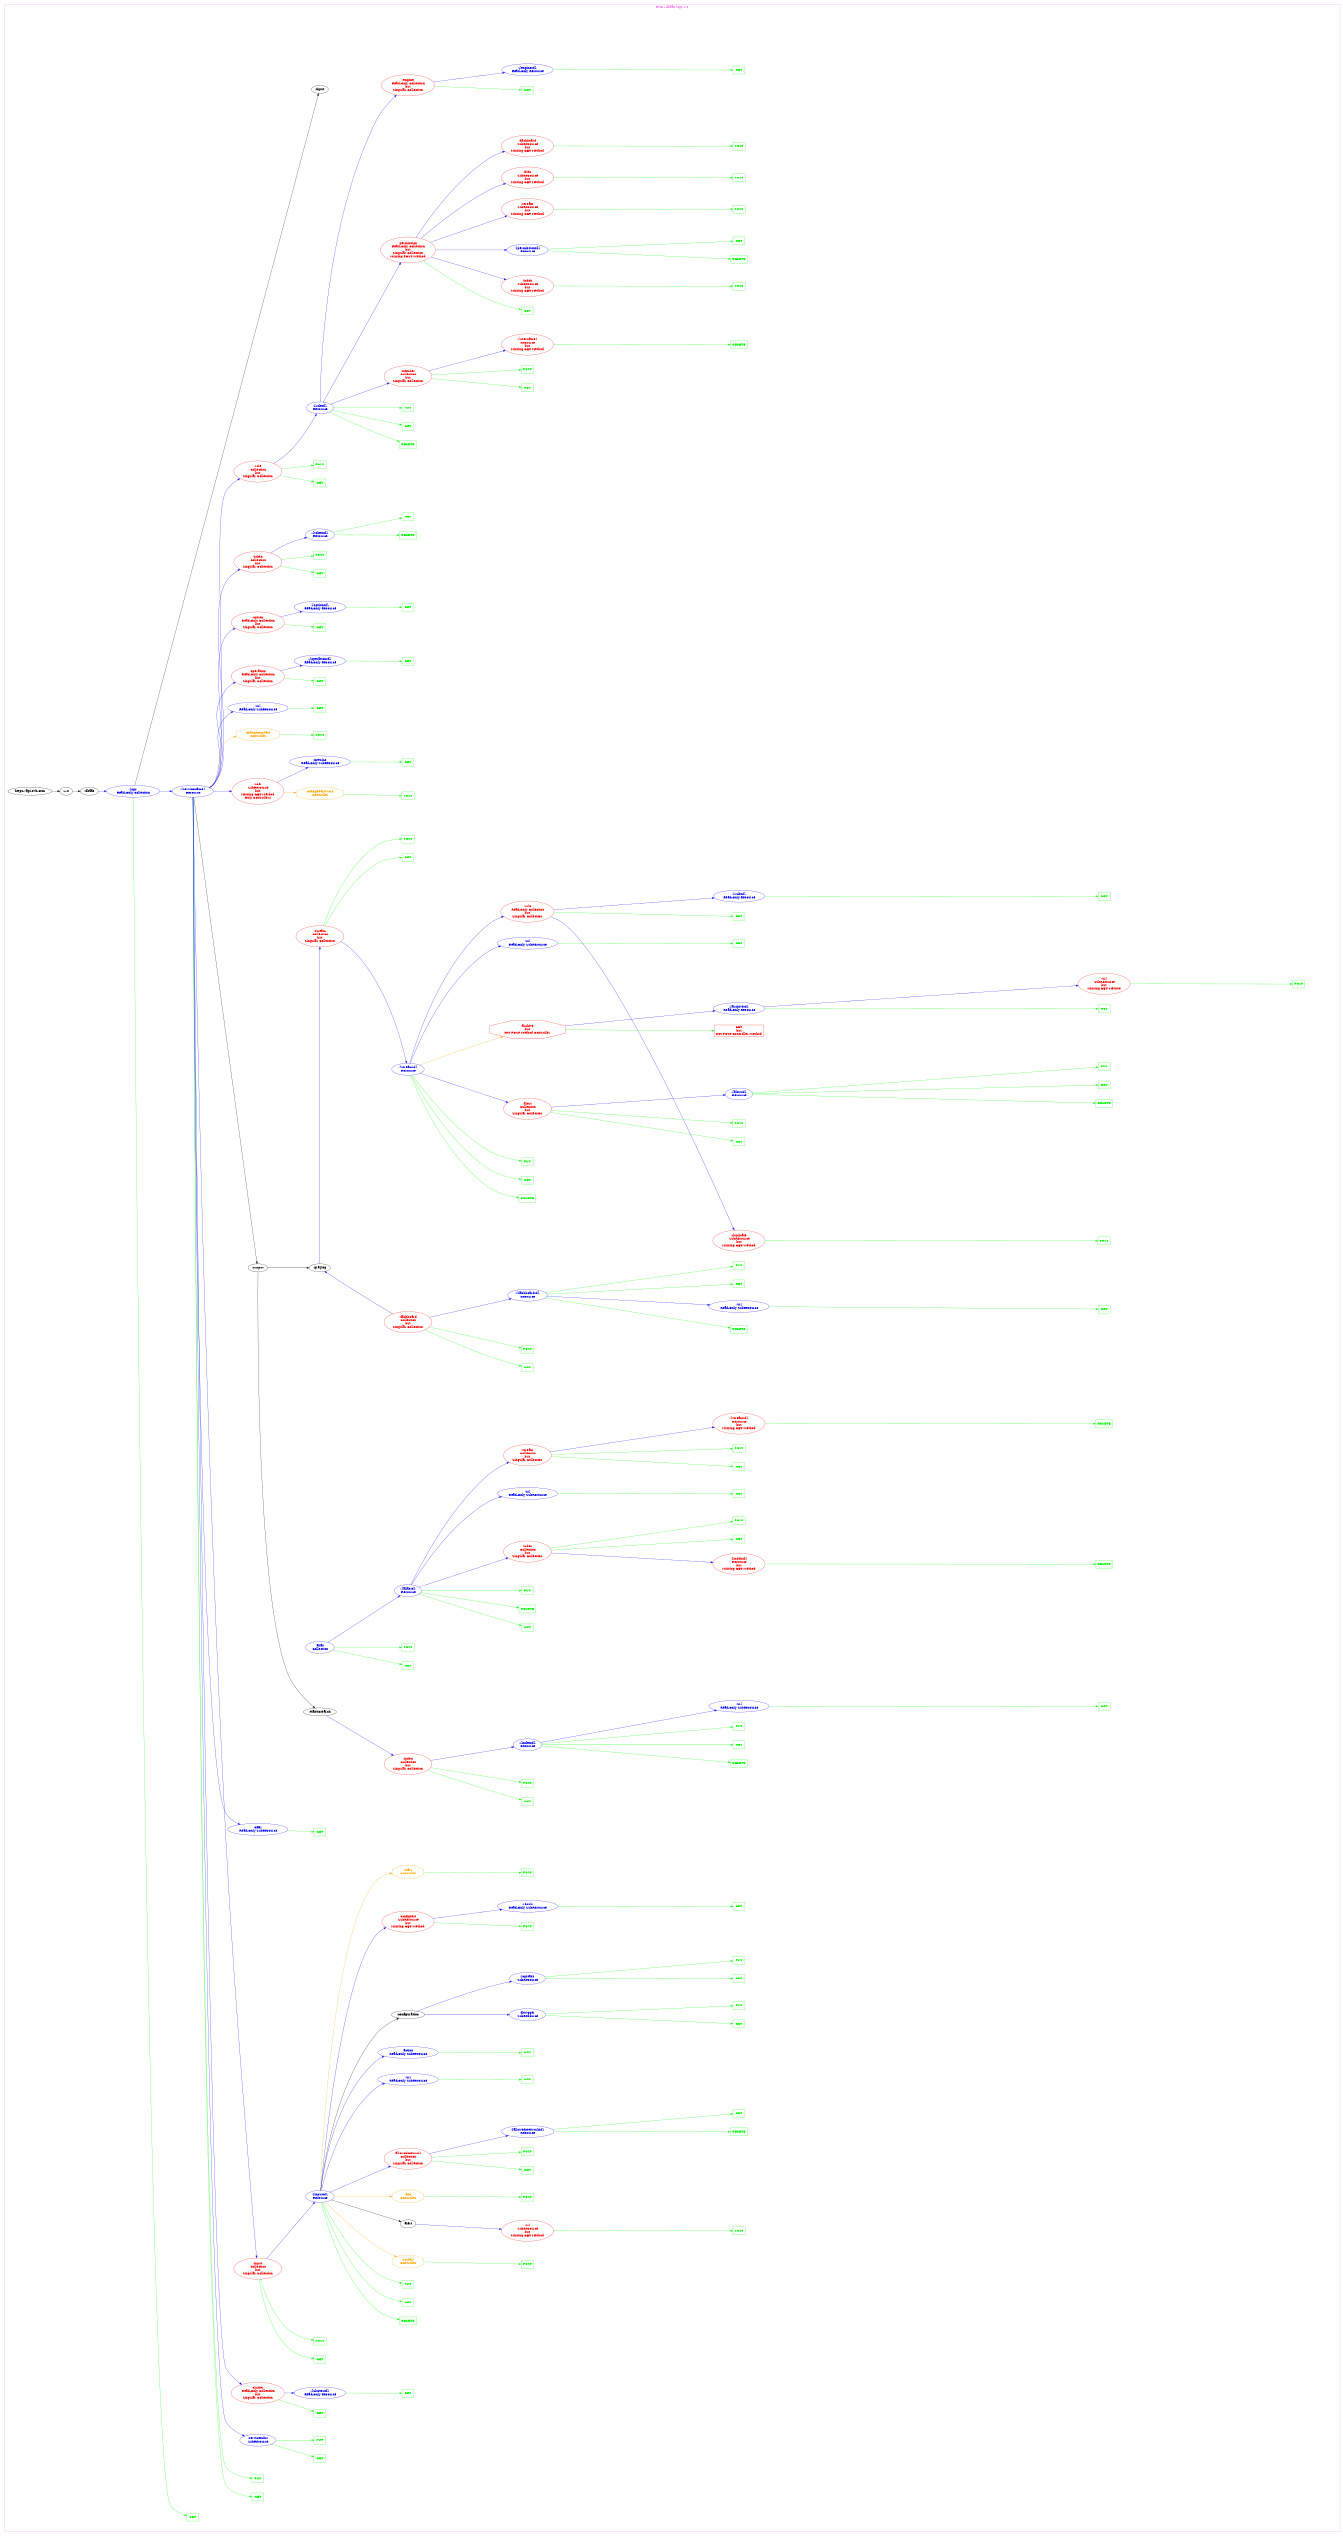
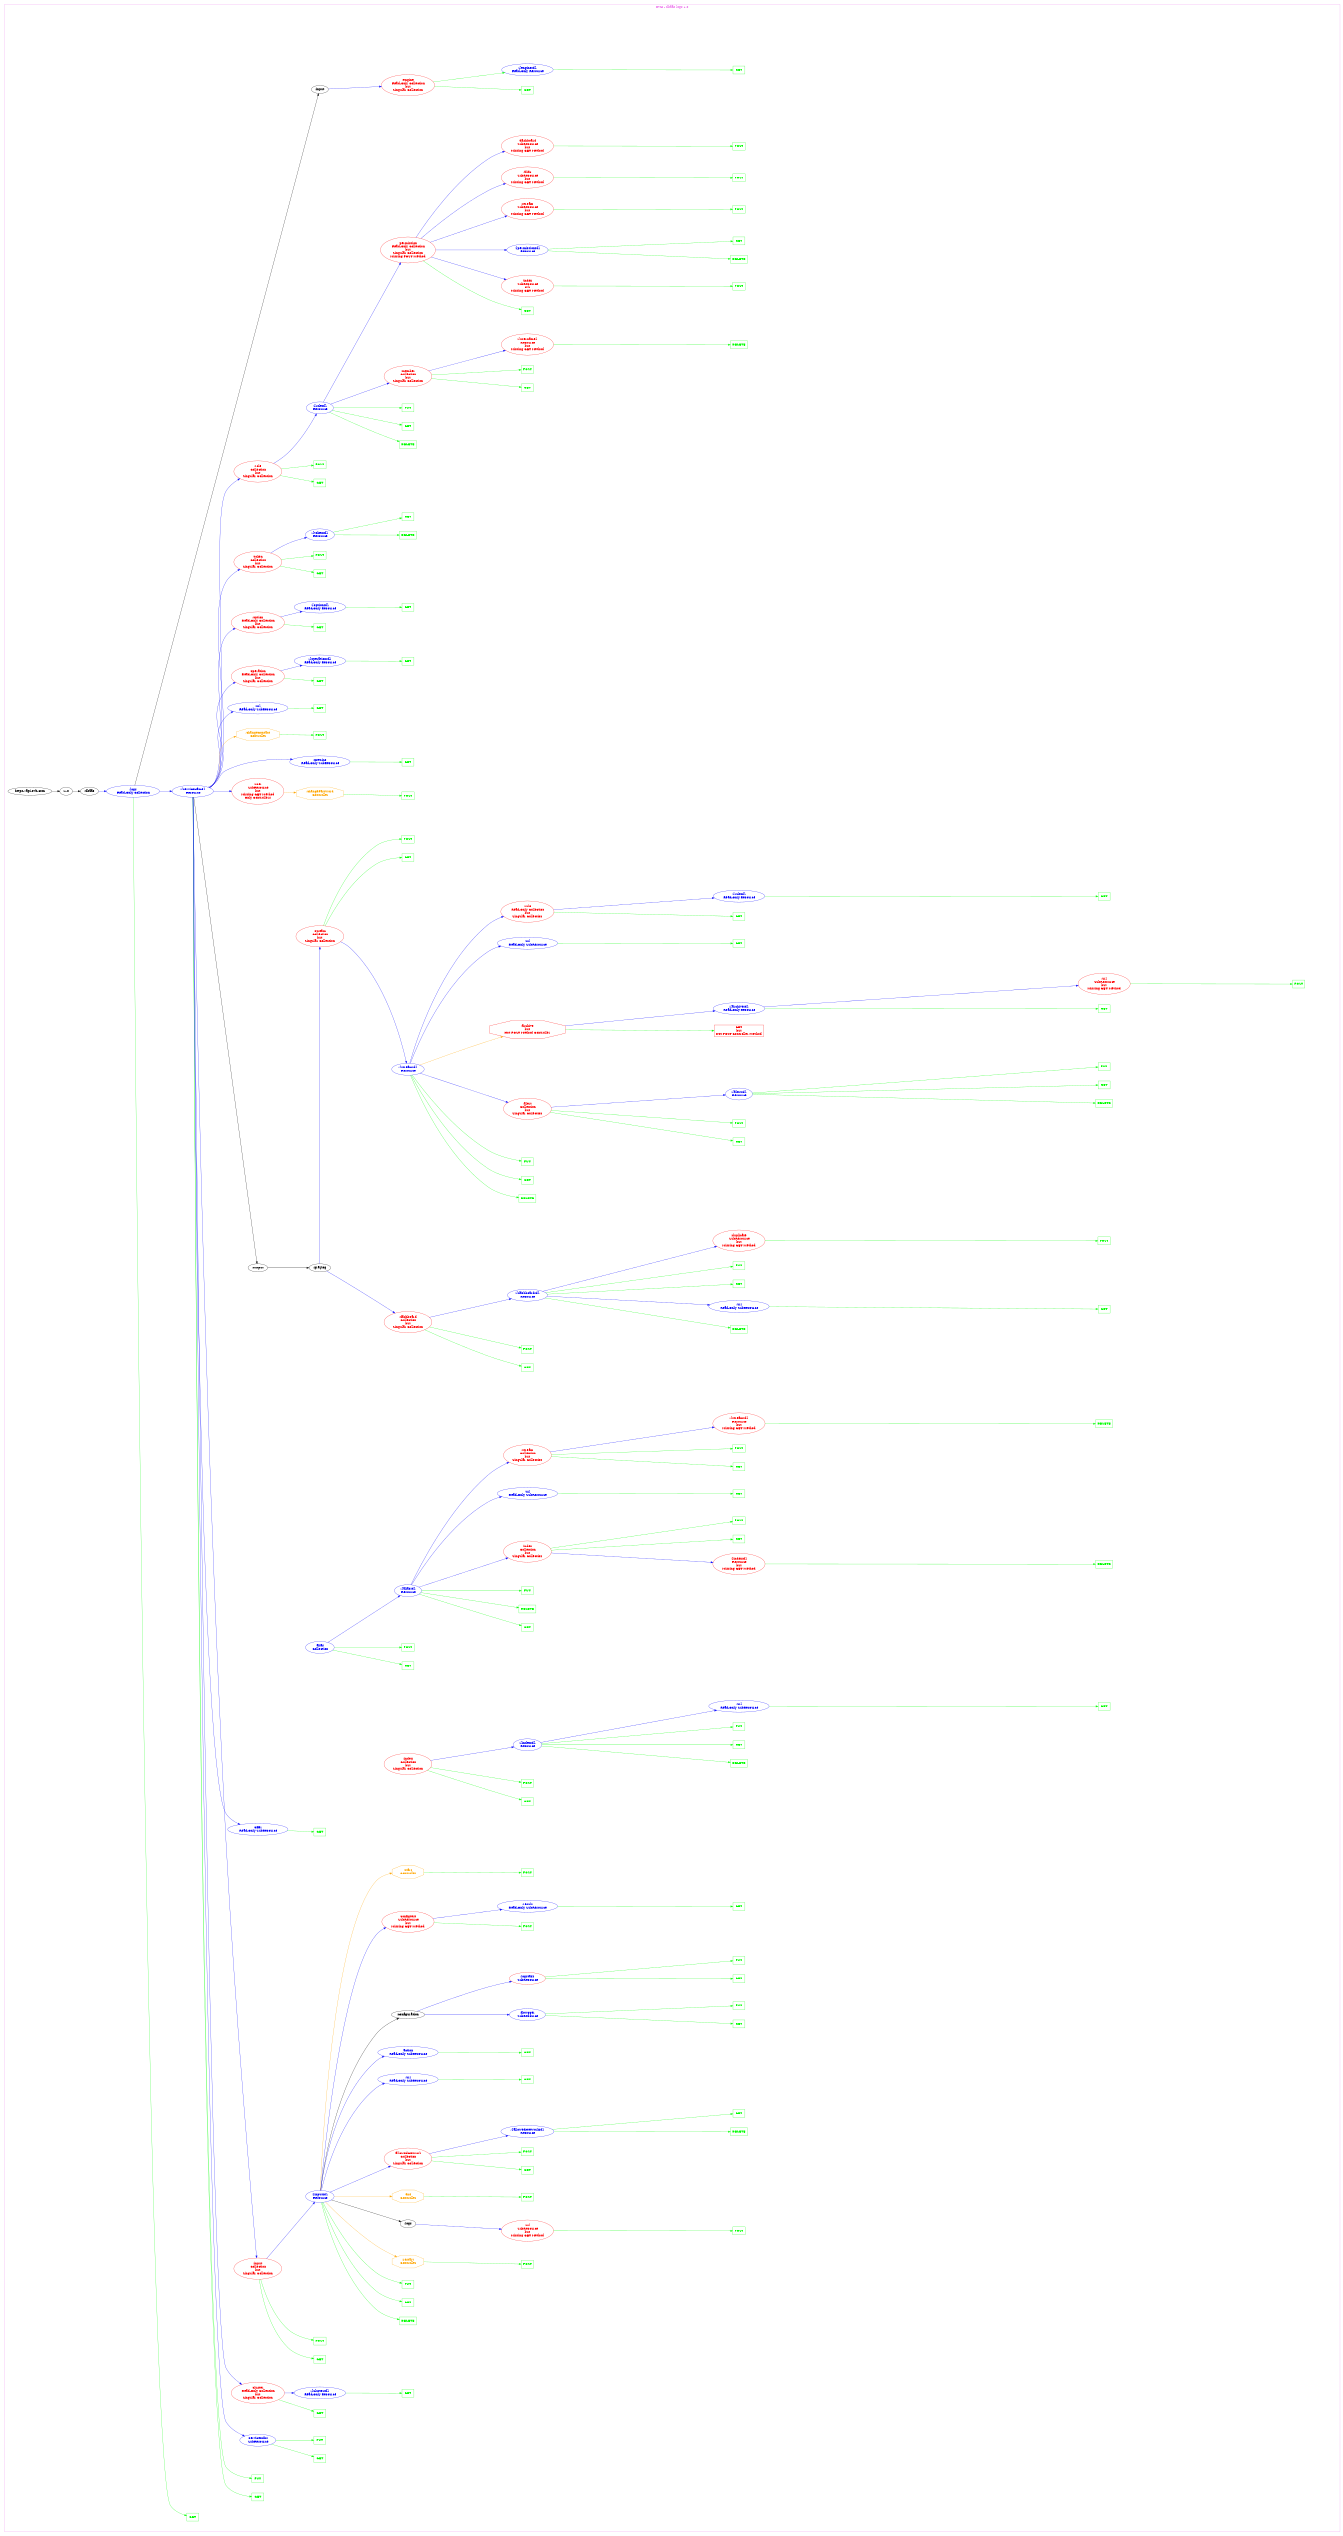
edge "/engine Read-Only Collection but Singular Collection" -> "/{engineId} Read-Only Resource": color blue -> green
edge "/{roleId} Resource" -> "/engine Read-Only Collection but Singular Collection": now "/input" -> "/engine Read-Only Collection but Singular Collection"
node "/index SubResource but Missing GET Method": label "/index SubResource but Missing GET Method" -> "/index SubResource ovh Missing GET Method"
edge "/user SubResource but Missing GET Method Only Controllers" -> "/metrics Read-Only SubResource": now "/{serviceName} Resource" -> "/metrics Read-Only SubResource"
edge "/rule Read-Only Collection but Singular Collection" -> "/duplicate SubResource but Missing GET Method": now "/{dashboardId} Resource" -> "/duplicate SubResource but Missing GET Method"
edge "/dashboard Collection but Singular Collection" -> "/graylog": reversed
node "/elasticsearch": removed
node "/logstash SubResource": color blue -> red
node "/alert": label "/alert" -> "/logs"
